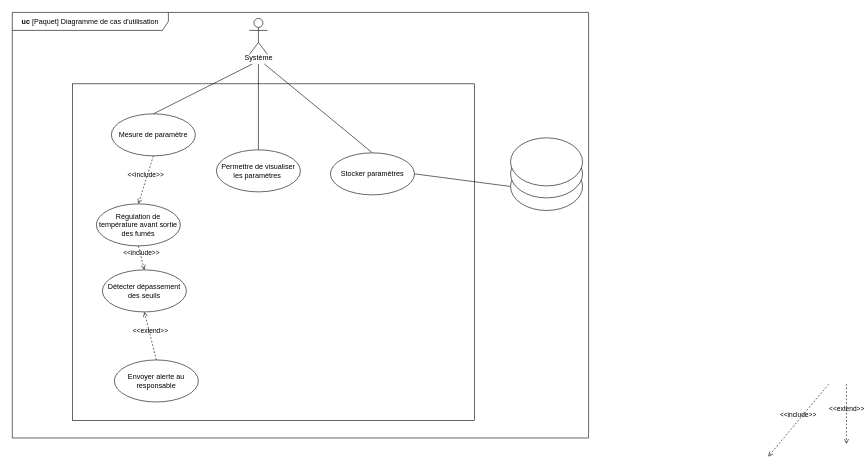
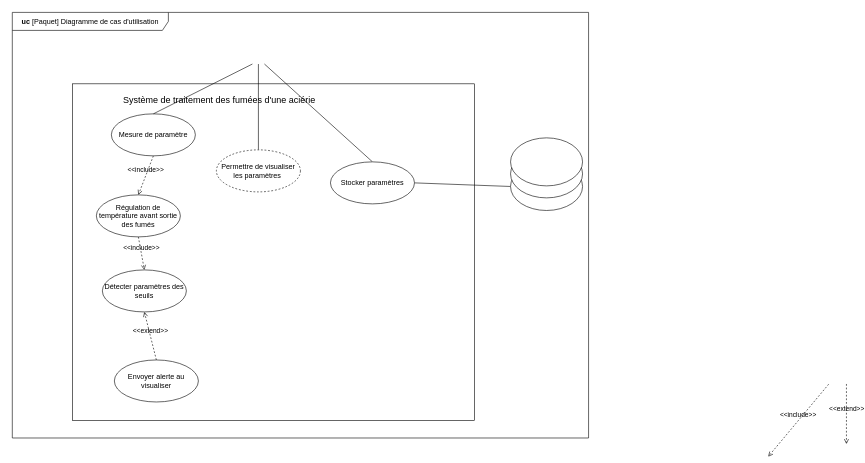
node "Système": removed
node "Système de traitement des fumées d'une aciérie": added
node "Permettre de visualiser les paramètres": style solid -> dashed
node "Stocker paramètres": moved (372, 174) -> (372, 183)
node "Régulation de température avant sortie des fumés": moved (138, 225) -> (138, 216)
node "Détecter dépassement des seuils": label "Détecter dépassement des seuils" -> "Détecter paramètres des seuils"
node "Envoyer alerte au responsable": label "Envoyer alerte au responsable" -> "Envoyer alerte au visualiser"
